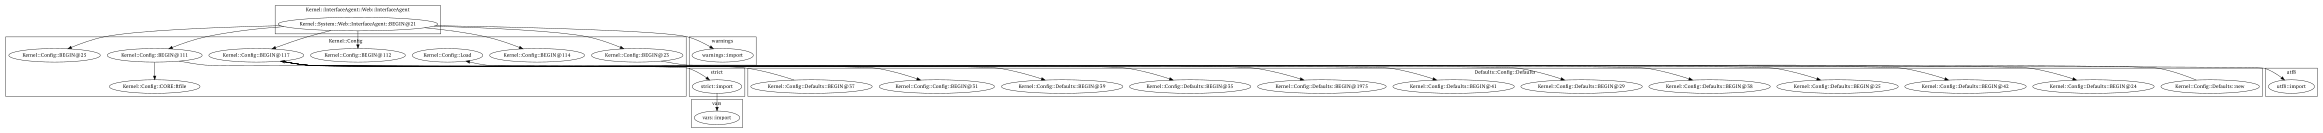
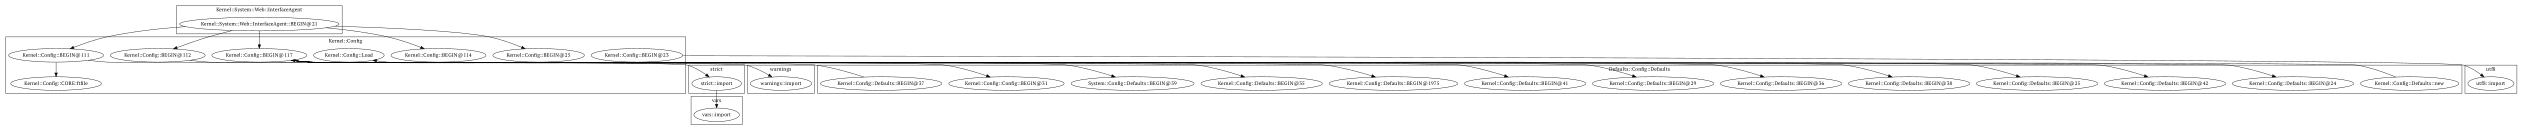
cluster "Kernel::InterfaceAgent::Web::InterfaceAgent": label "Kernel::InterfaceAgent::Web::InterfaceAgent" -> "Kernel::System::Web::InterfaceAgent"
edge "Kernel::System::Web::InterfaceAgent::BEGIN@21" -> "warnings::import": now "Kernel::Config::BEGIN@112" -> "warnings::import"
edge "Kernel::System::Web::InterfaceAgent::BEGIN@21" -> "Kernel::Config::BEGIN@23": removed
node "Kernel::Config::Defaults::BEGIN@36": added
node "Kernel::Config::Defaults::BEGIN@39": label "Kernel::Config::Defaults::BEGIN@39" -> "System::Config::Defaults::BEGIN@39"
